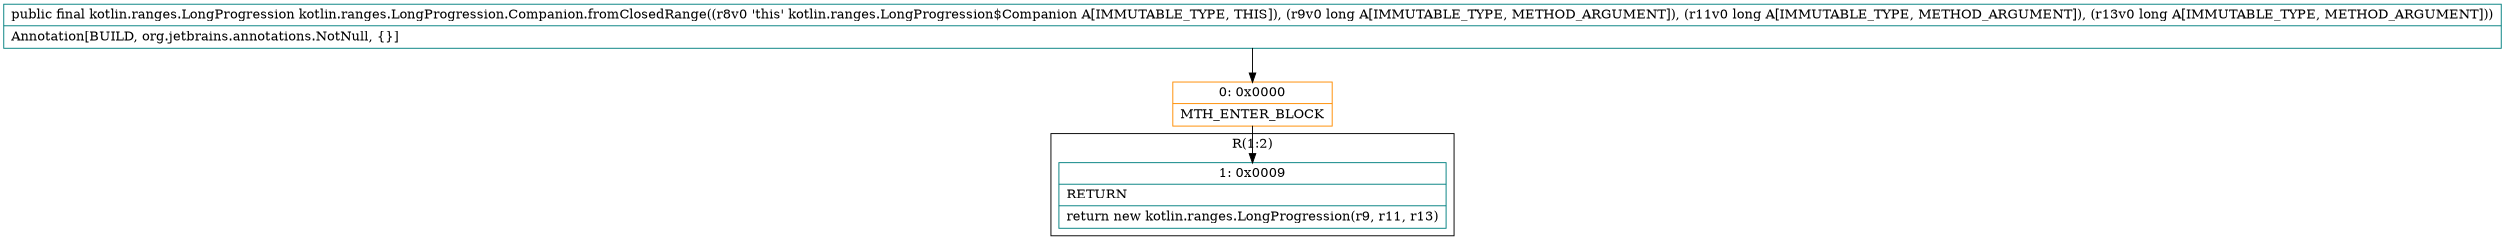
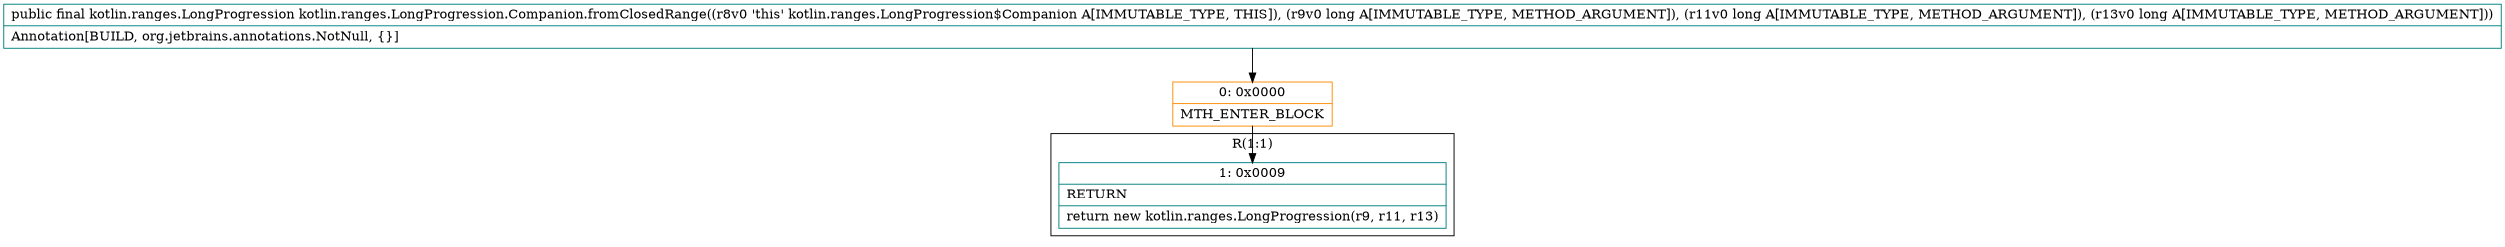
cluster "R(1:2)": label "R(1:2)" -> "R(1:1)"
